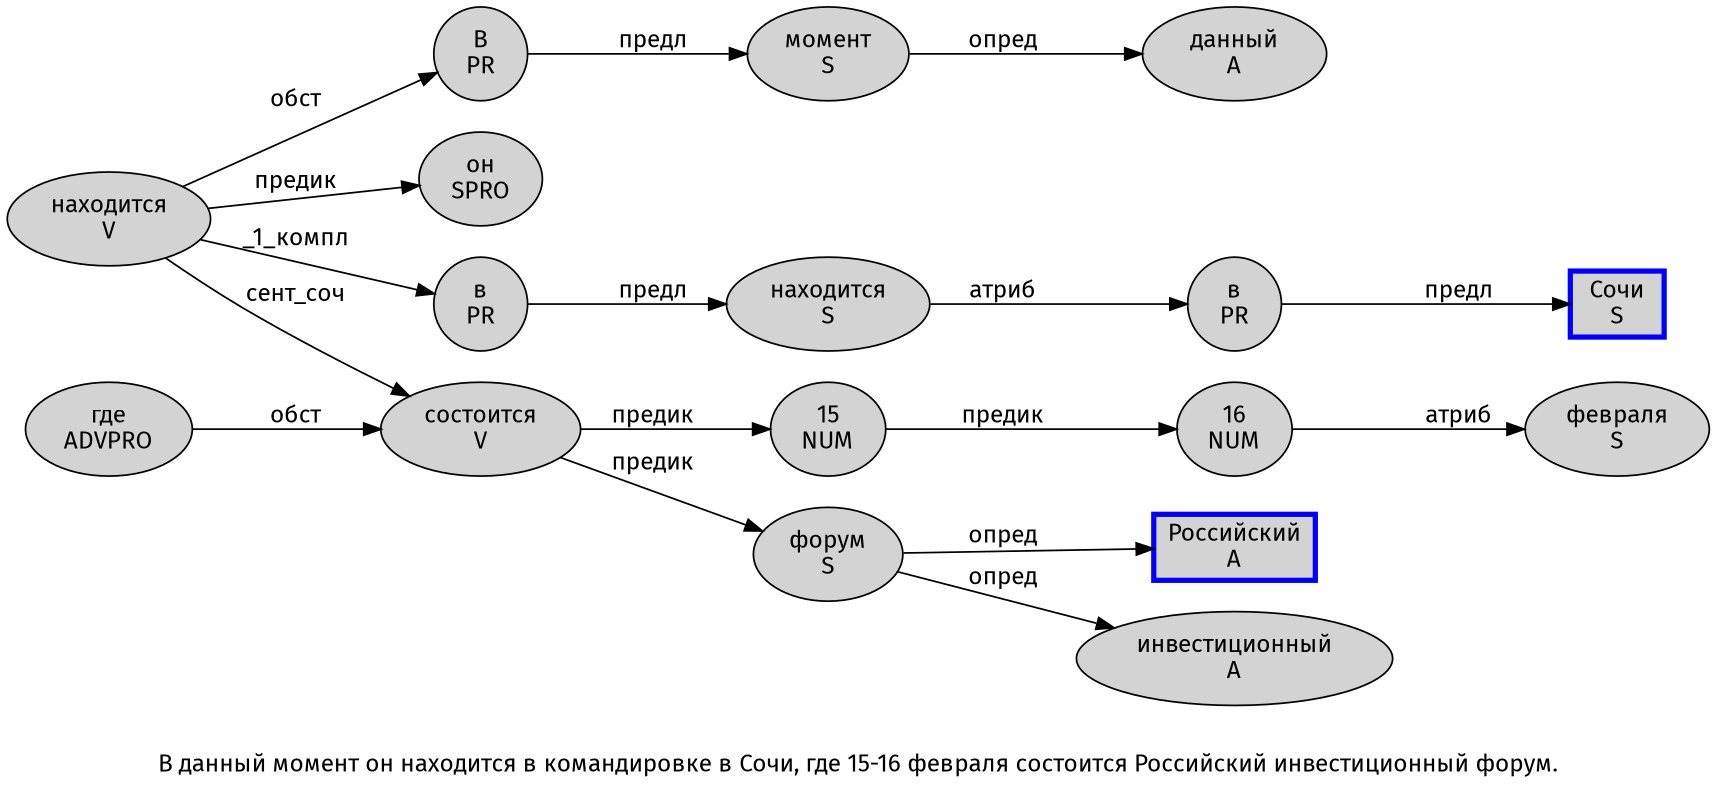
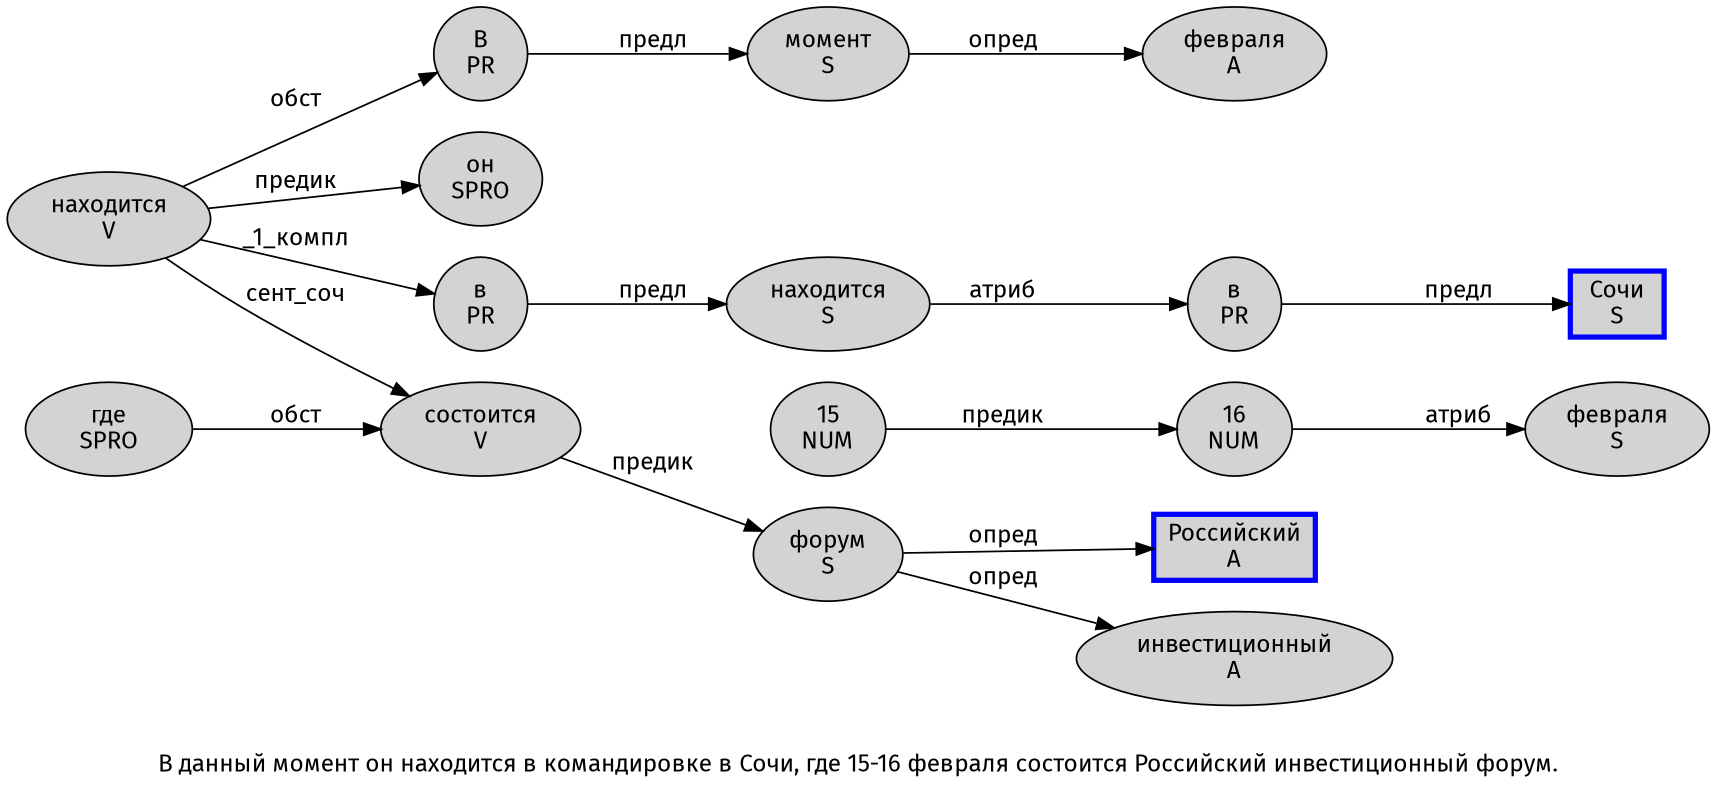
node "данный A": label "данный A" -> "февраля A"
node "где ADVPRO": label "где ADVPRO" -> "где SPRO"
edge "состоится V" -> "15 NUM": removed, label "предик"
